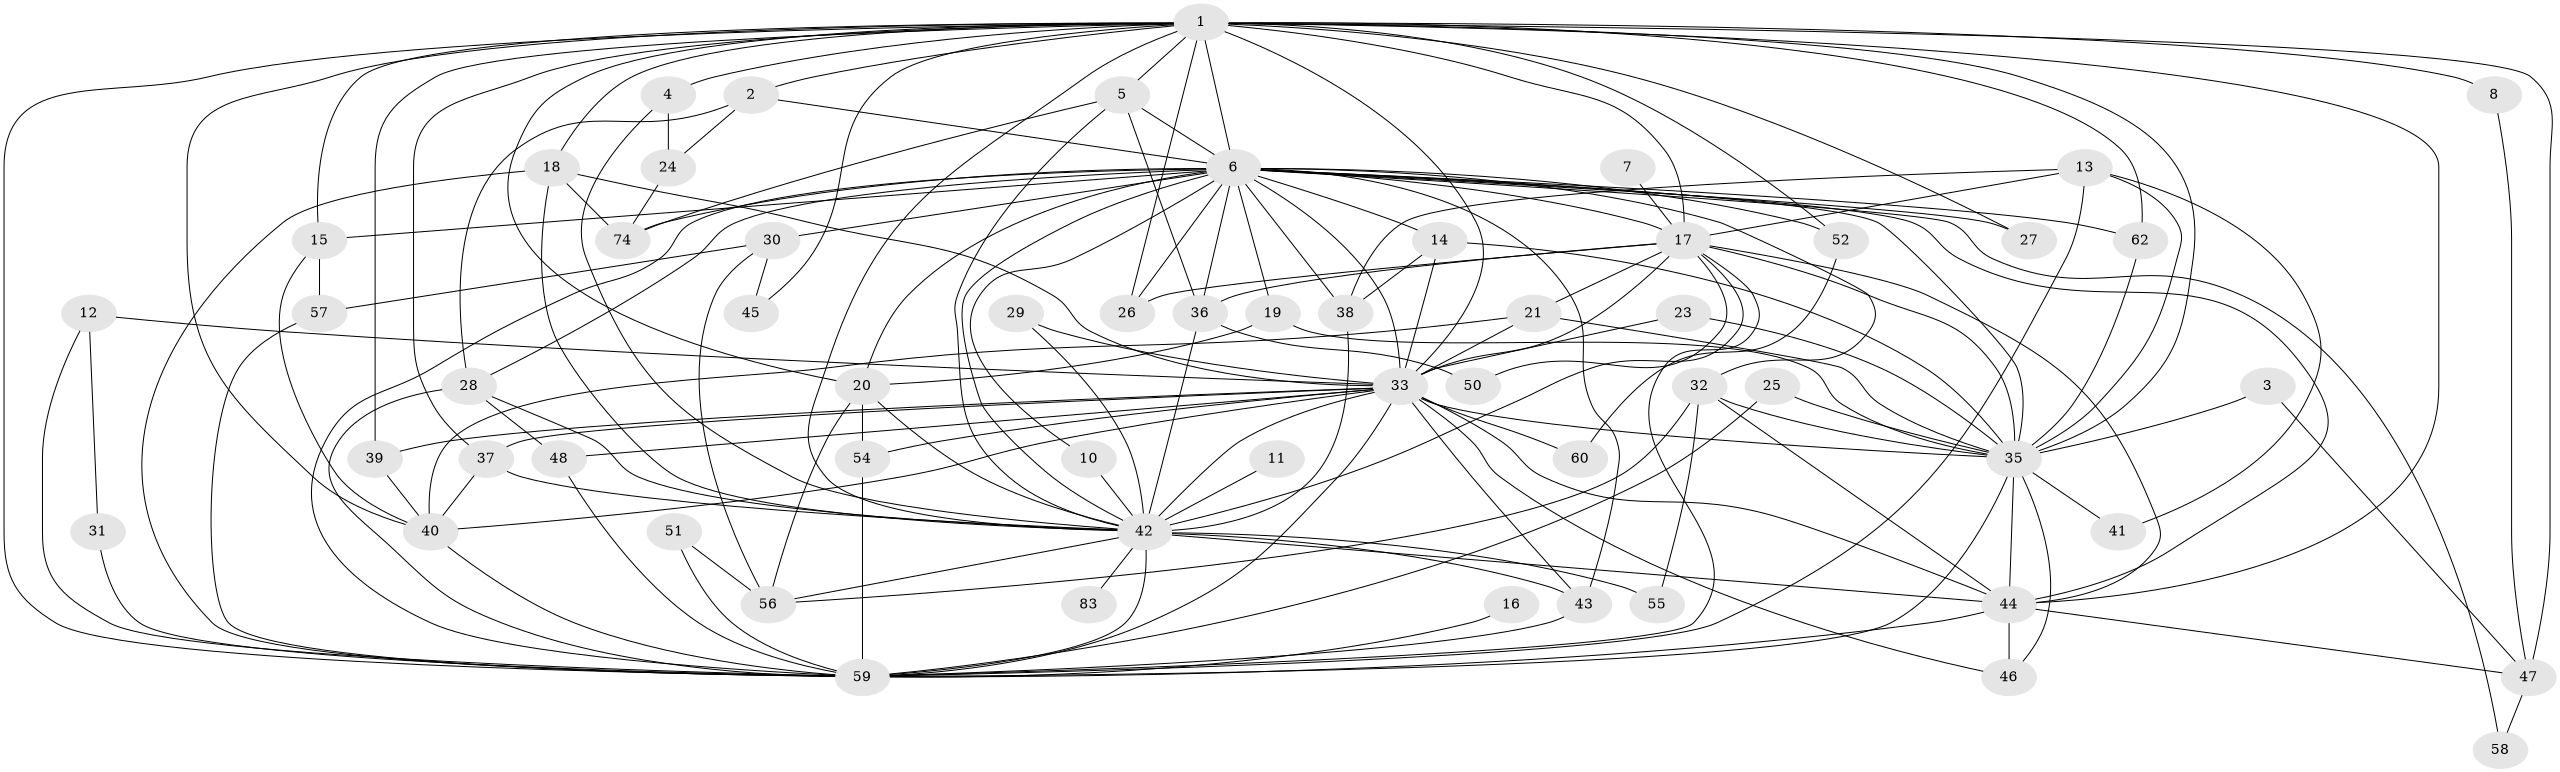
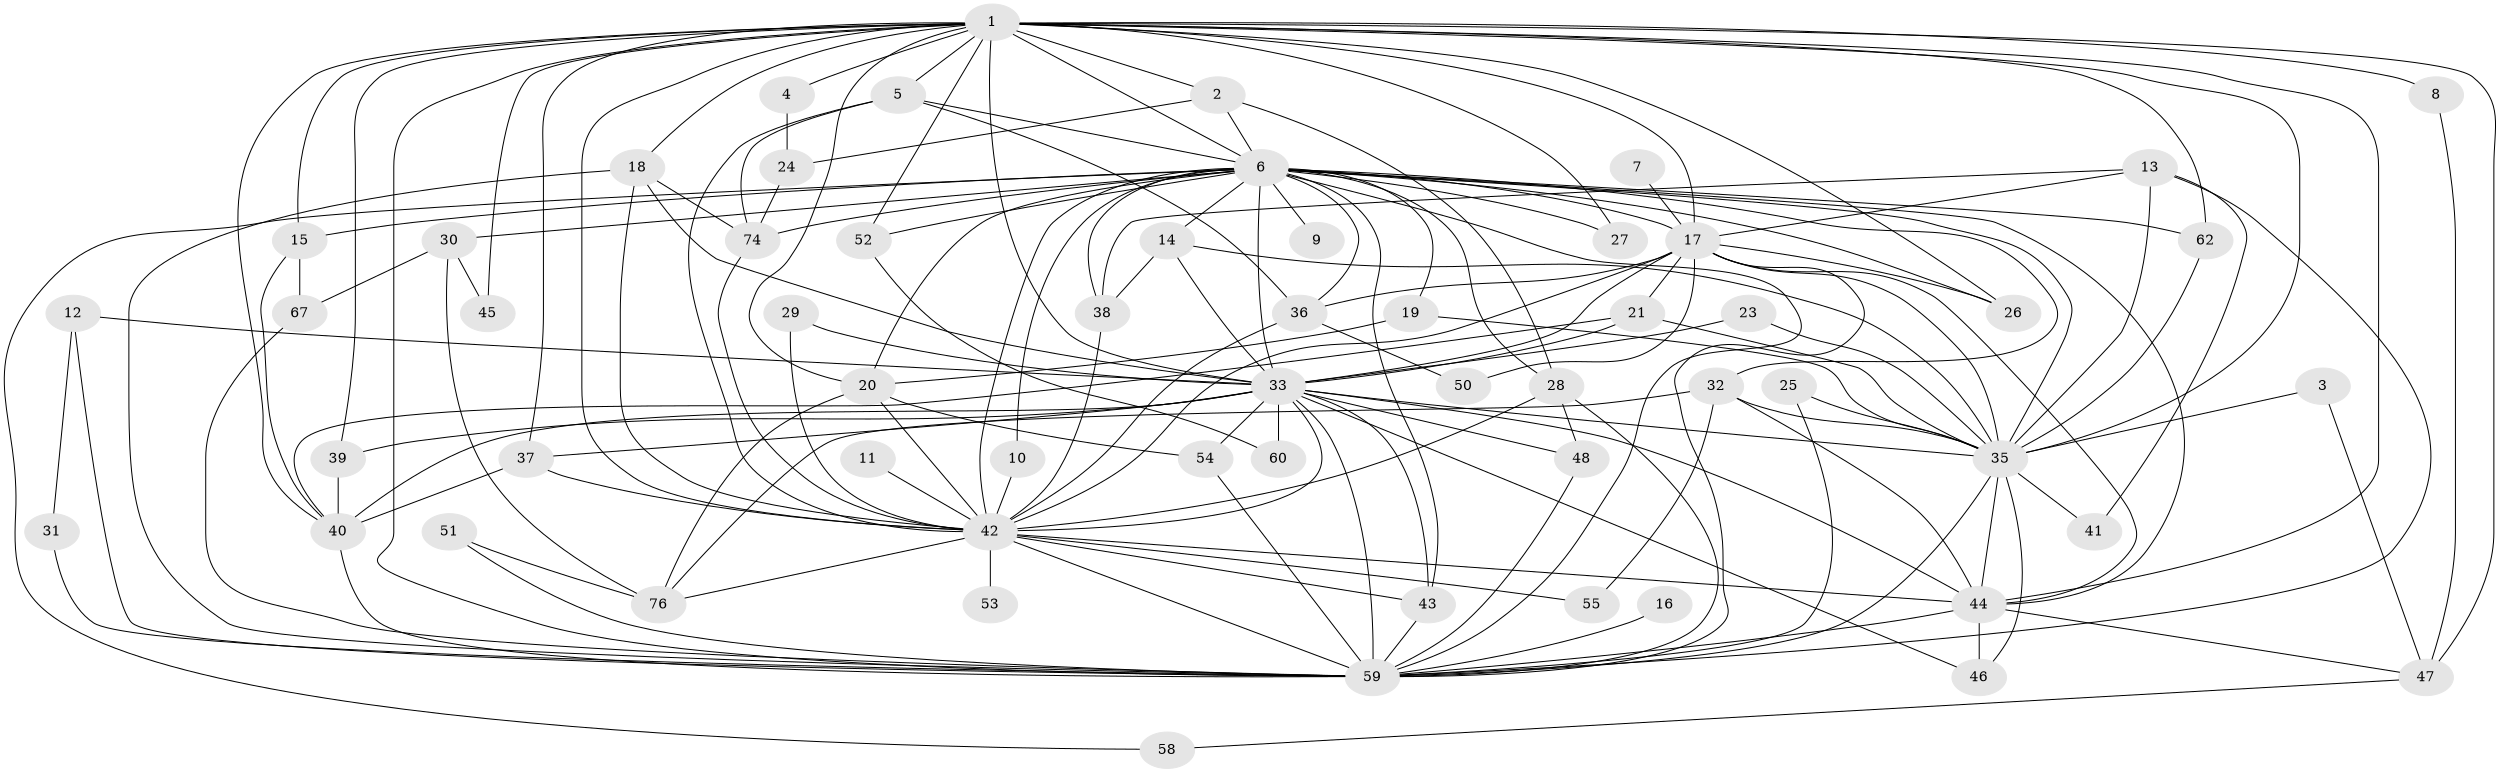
node "9": added
node "57": label "57" -> "67"
edge "4" -- "42": now "74" -- "42"
node "56": label "56" -> "76"
node "83": label "83" -> "53"
